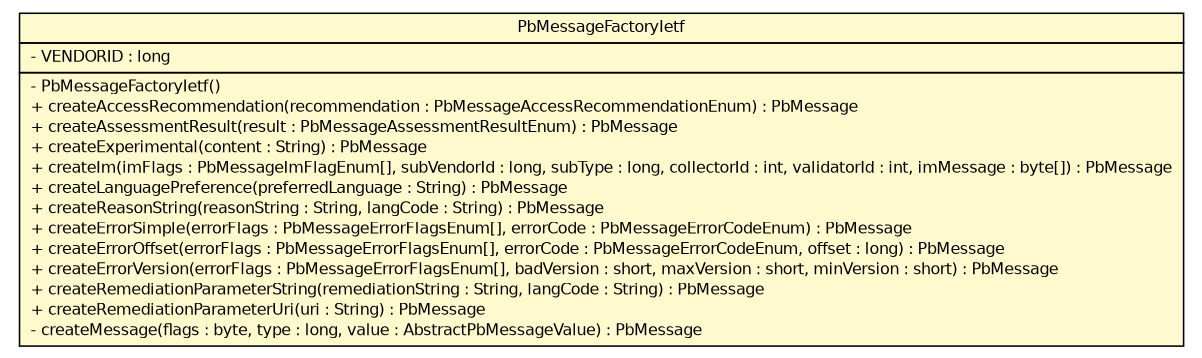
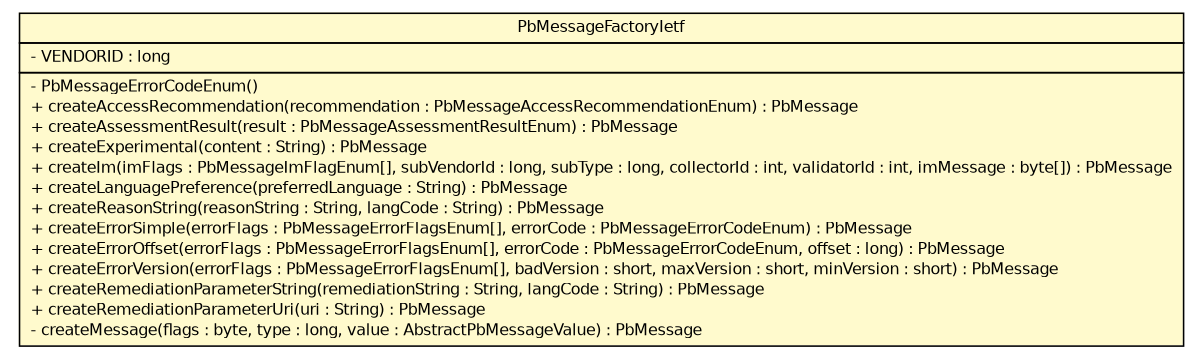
node "PbMessageFactoryIetf": text "- PbMessageFactoryIetf()" -> "- PbMessageErrorCodeEnum()"
